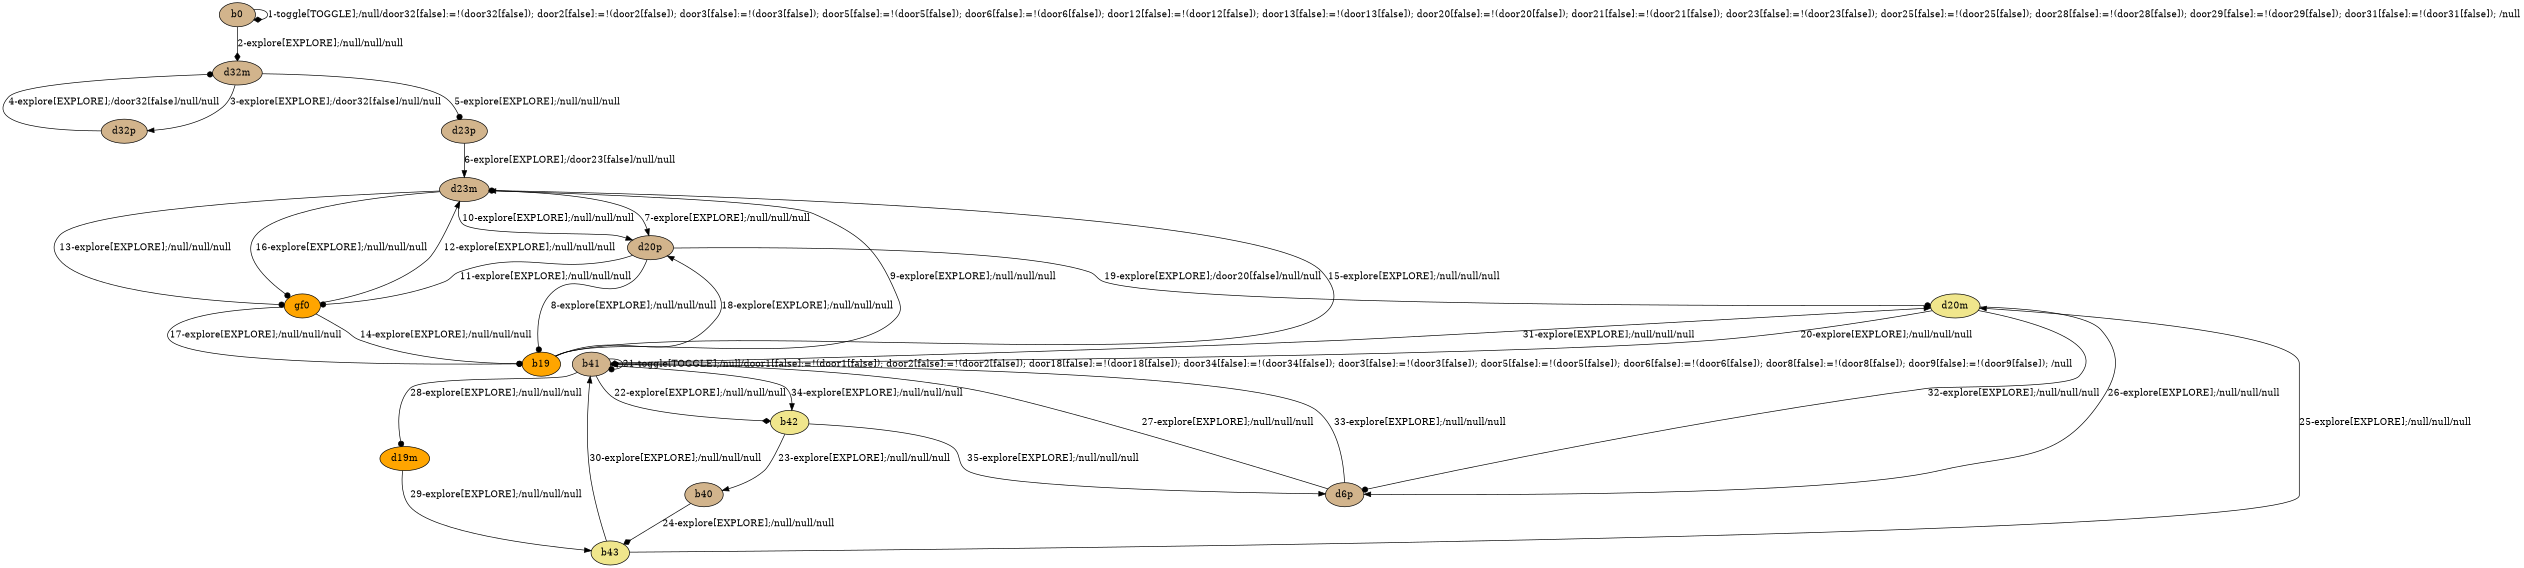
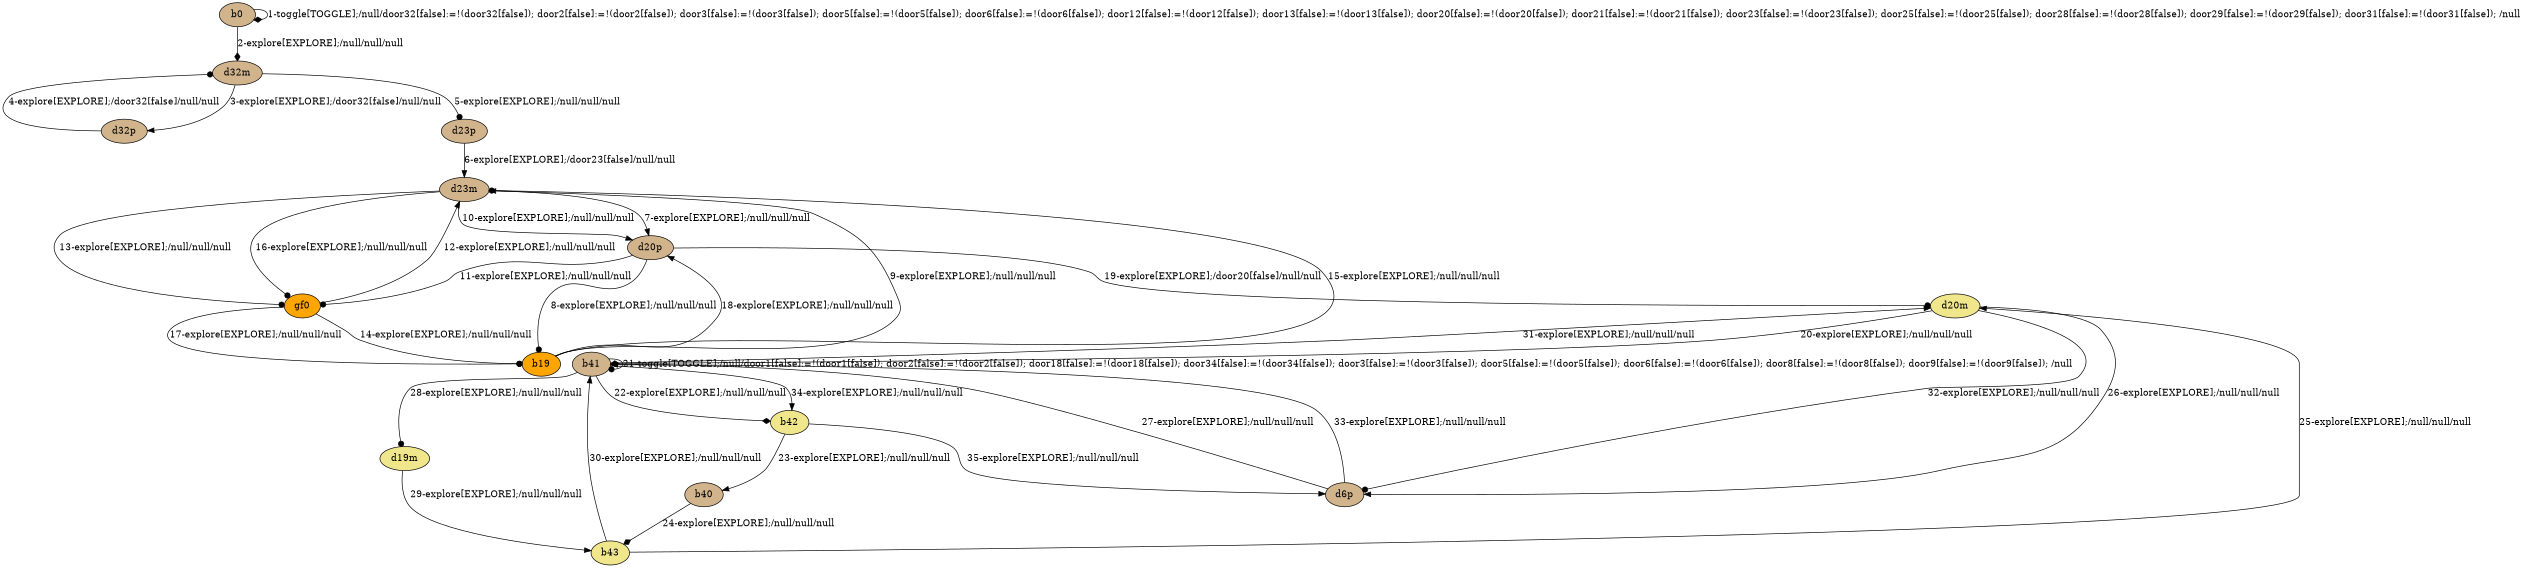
node "d19m": fillcolor orange -> khaki
